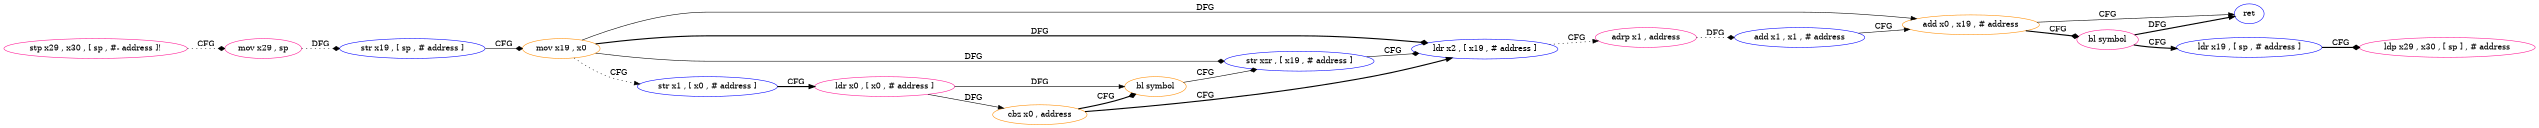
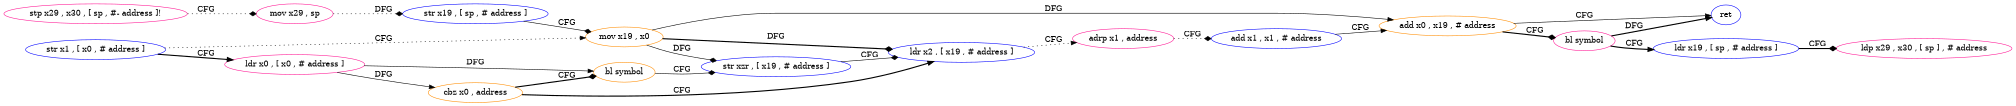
edge "adrp x1 , address" -> "add x1 , x1 , # address": label "DFG" -> "CFG"
edge "mov x19 , x0" -> "str x1 , [ x0 , # address ]": reversed
